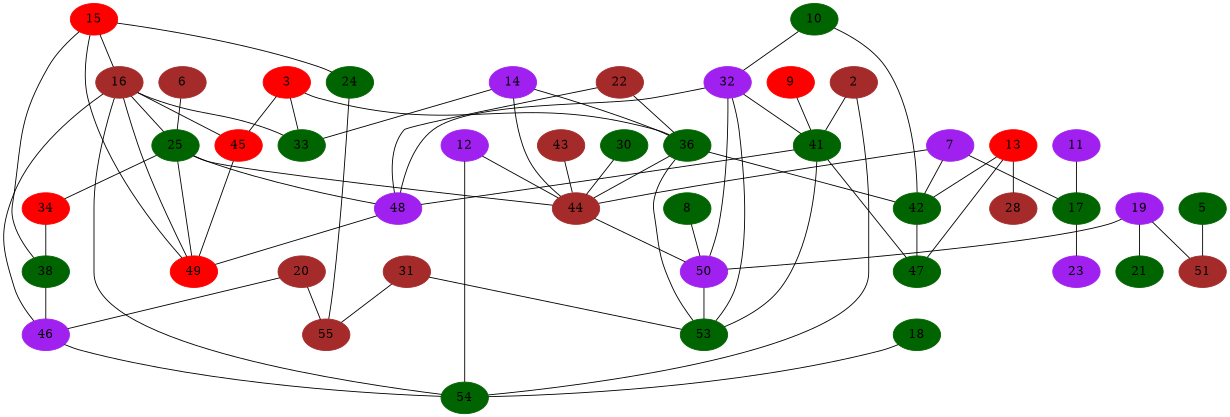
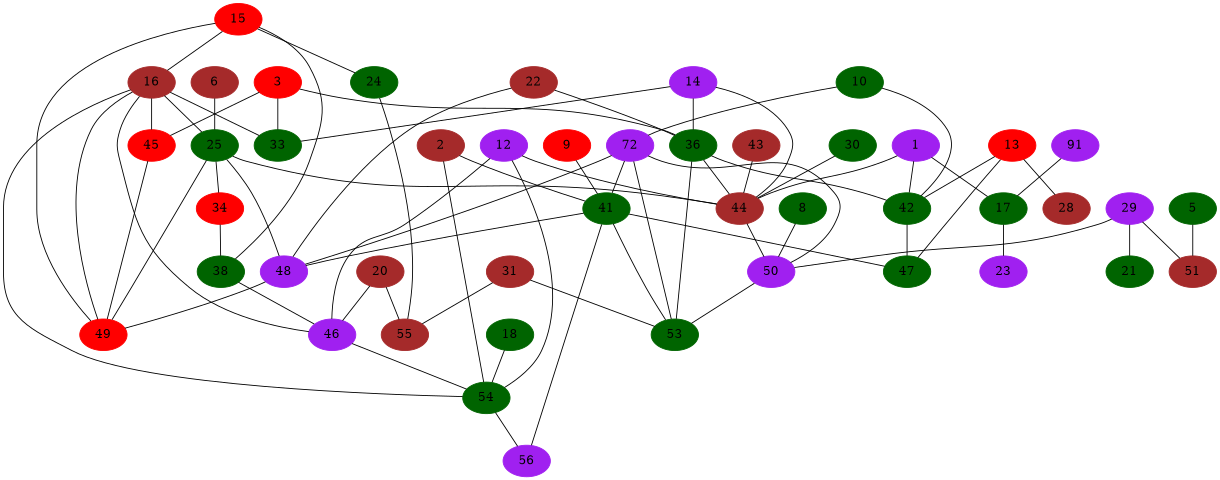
node "32": label "32" -> "72"
node "7": label "7" -> "1"
node "11": label "11" -> "91"
node "19": label "19" -> "29"
edge "12" -- "46": added
node "56": added
